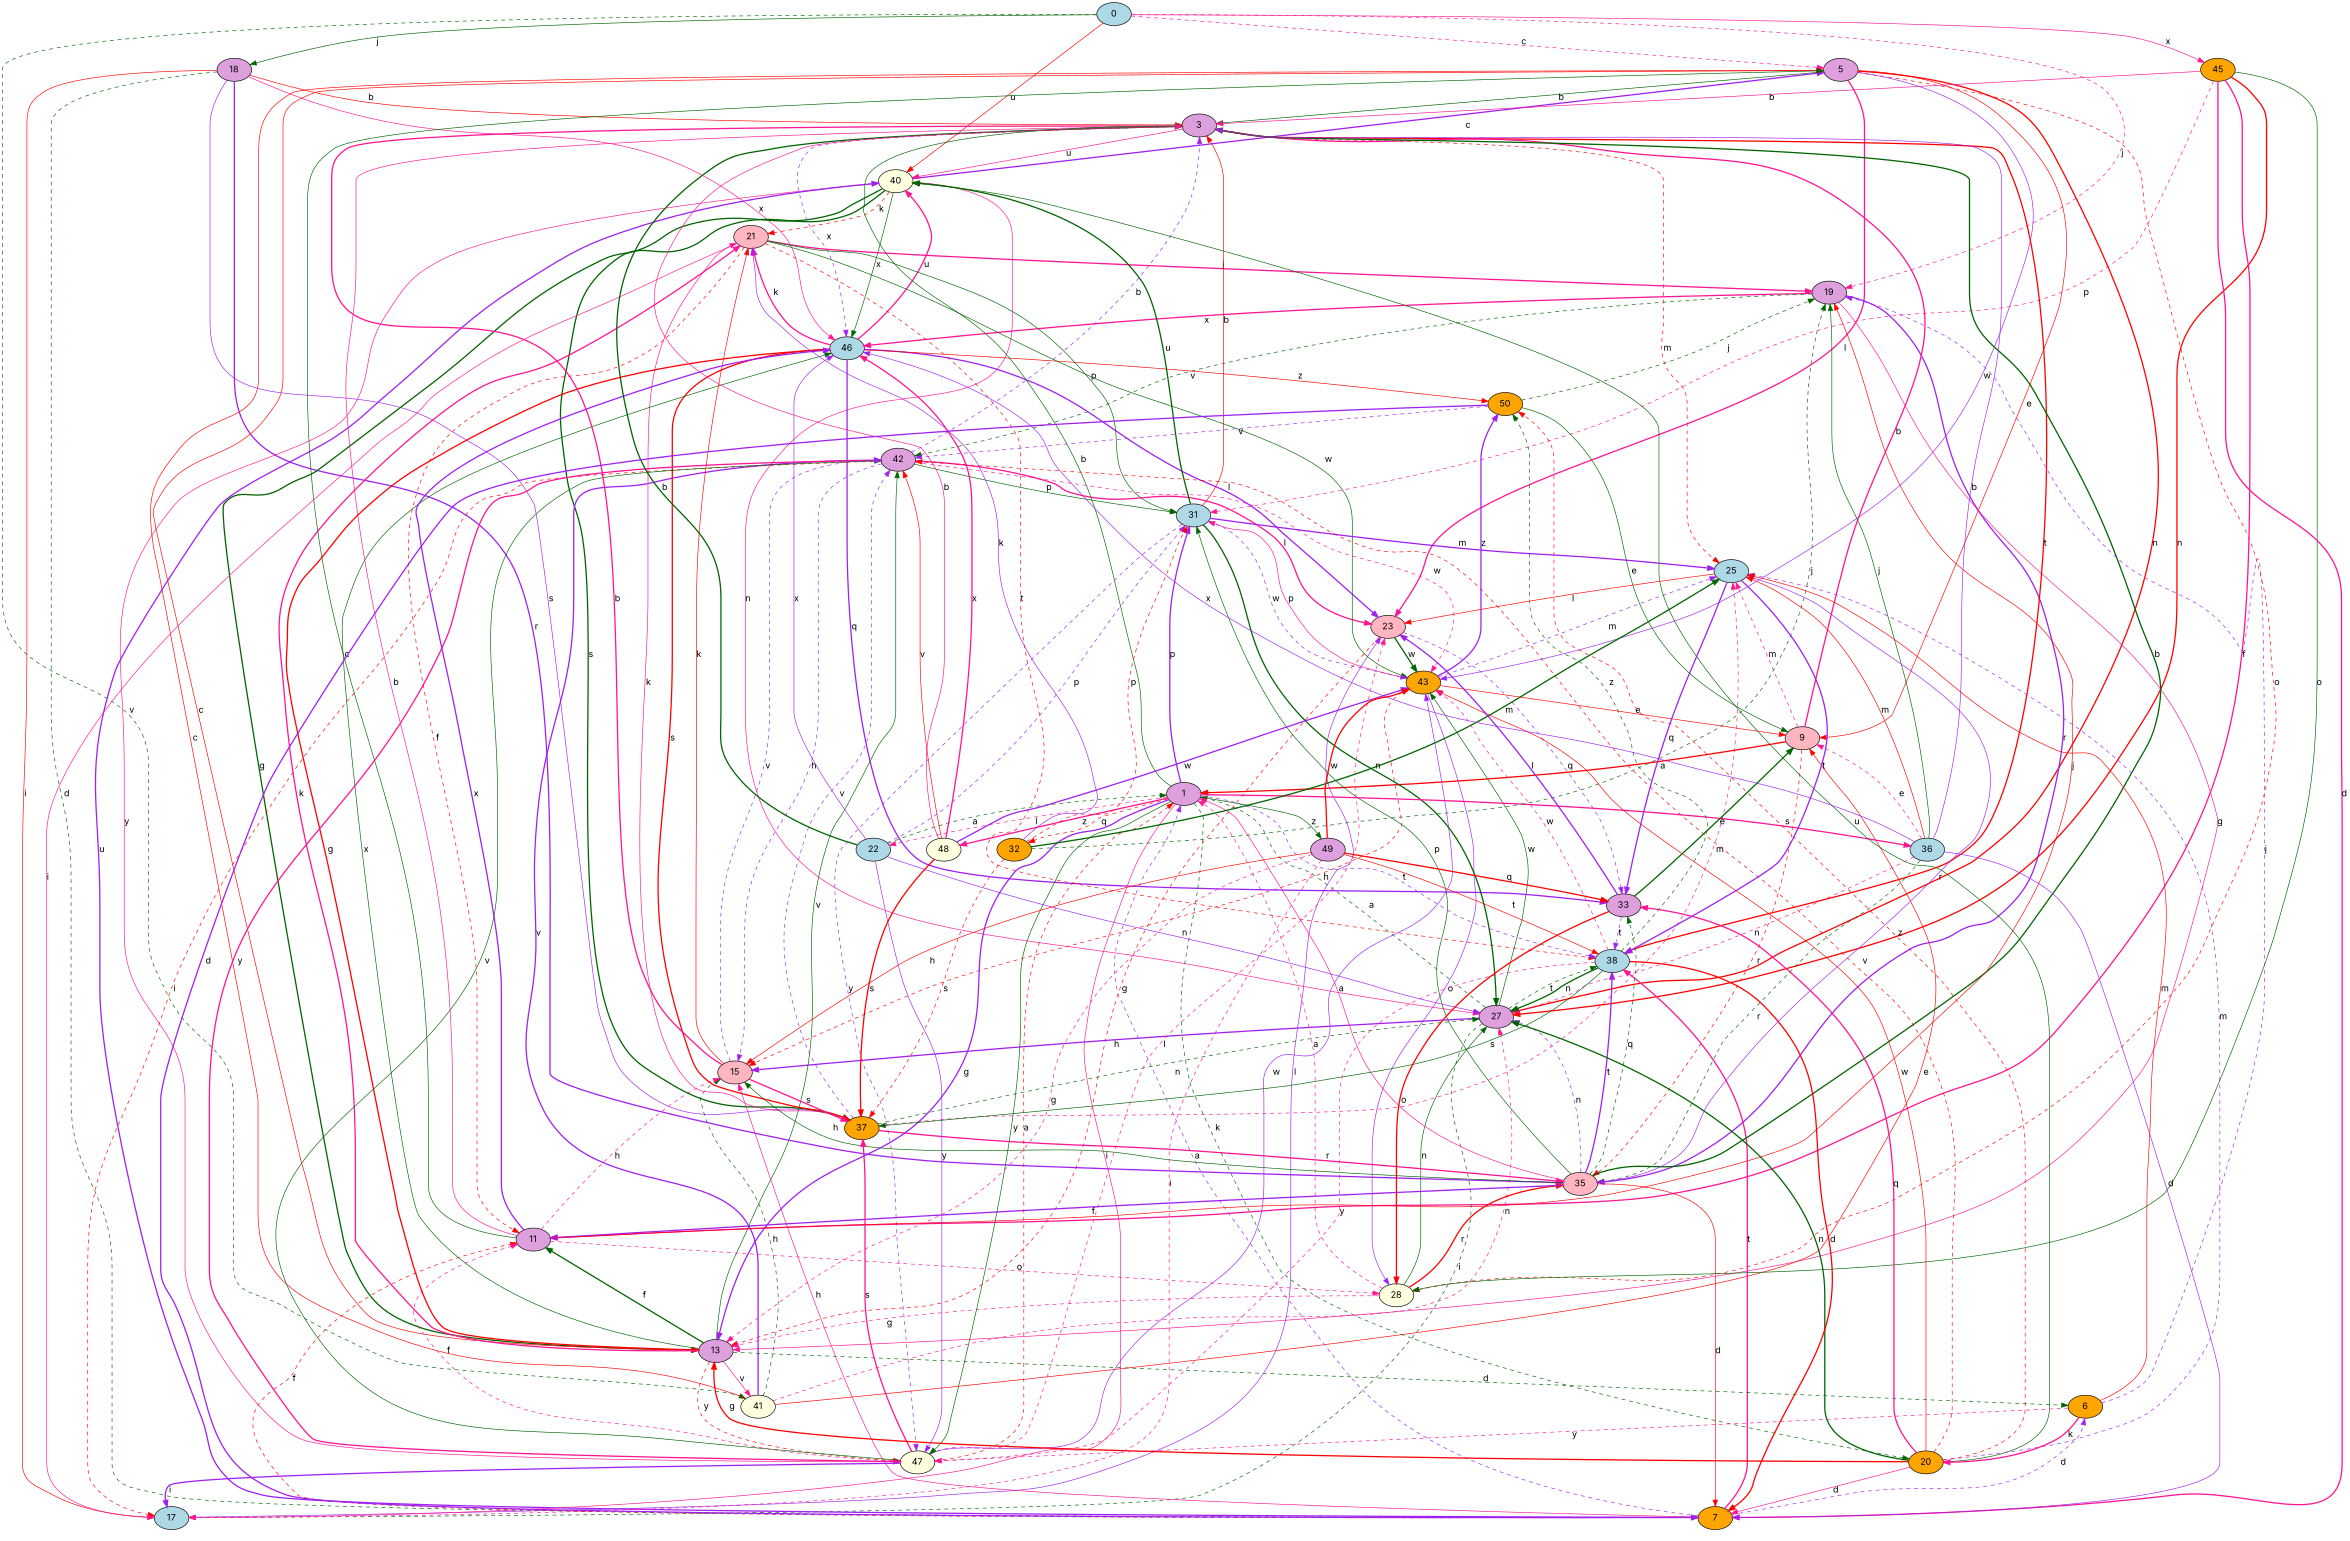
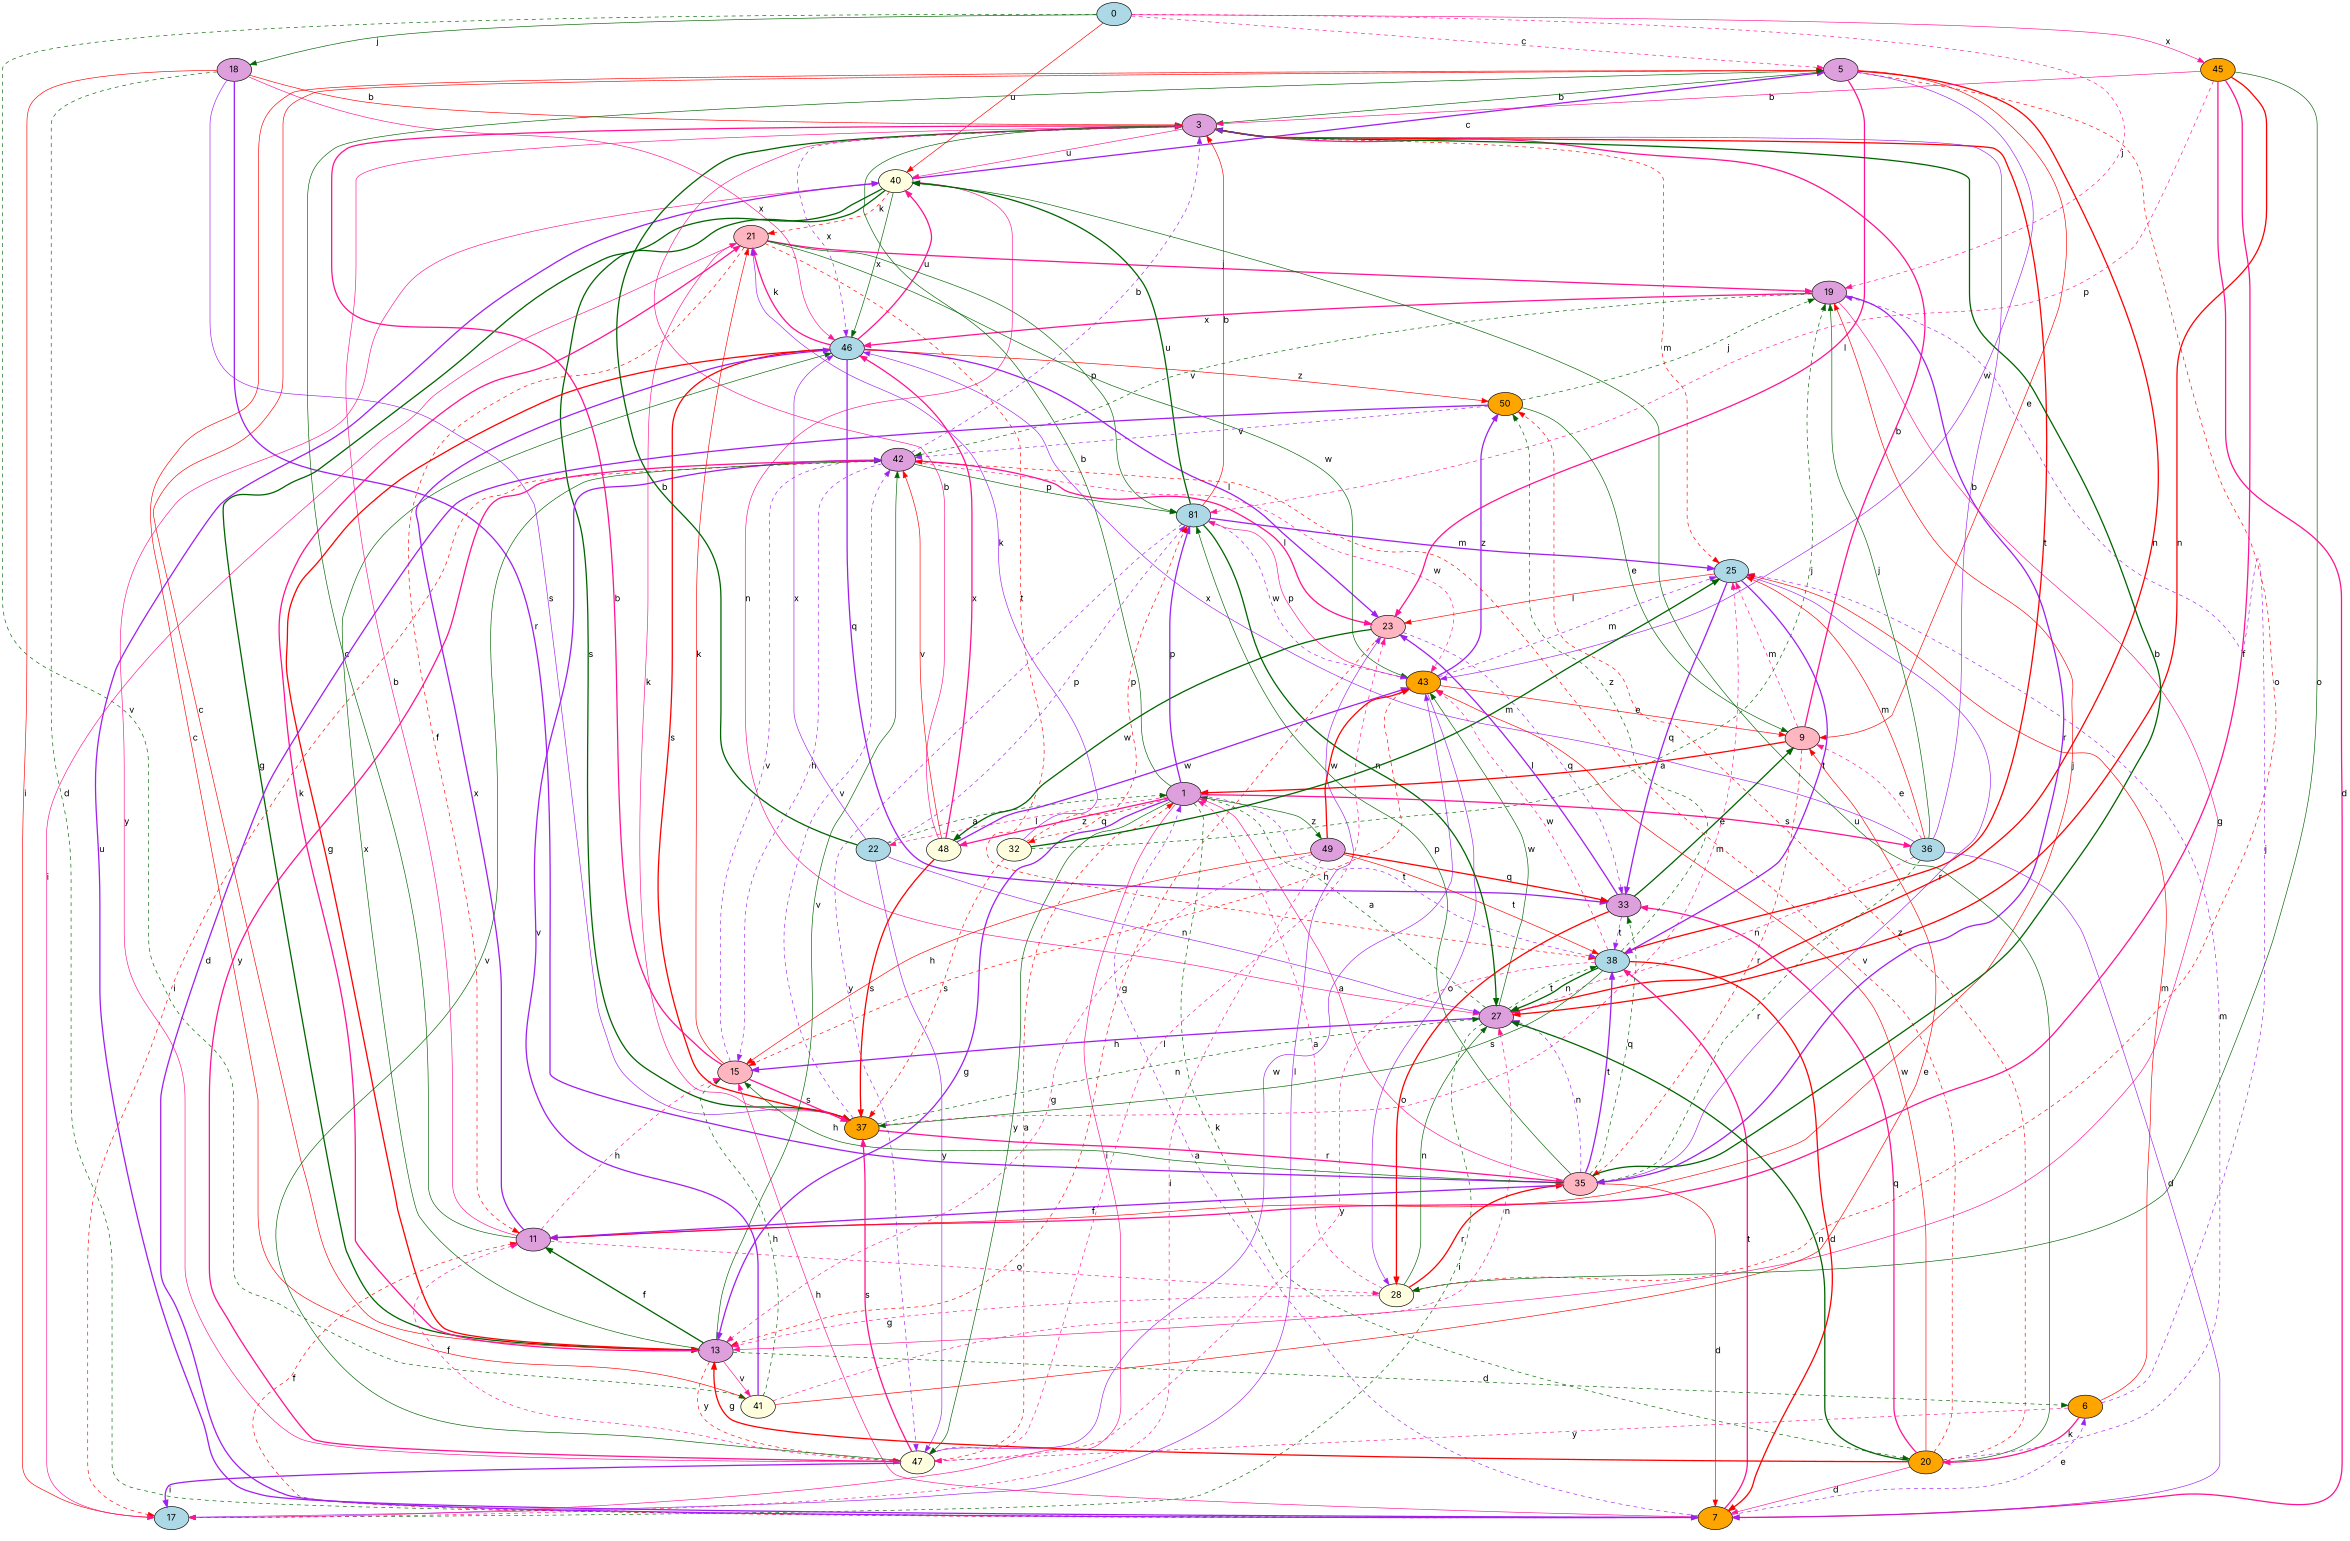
node "31": label "31" -> "81"
edge "23" -> "43": now "23" -> "48"
node "32": fillcolor orange -> lightyellow
edge "7" -> "6": label "d" -> "e"
